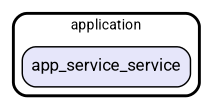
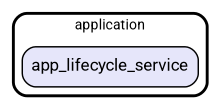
node "app_service_service": label "app_service_service" -> "app_lifecycle_service"
